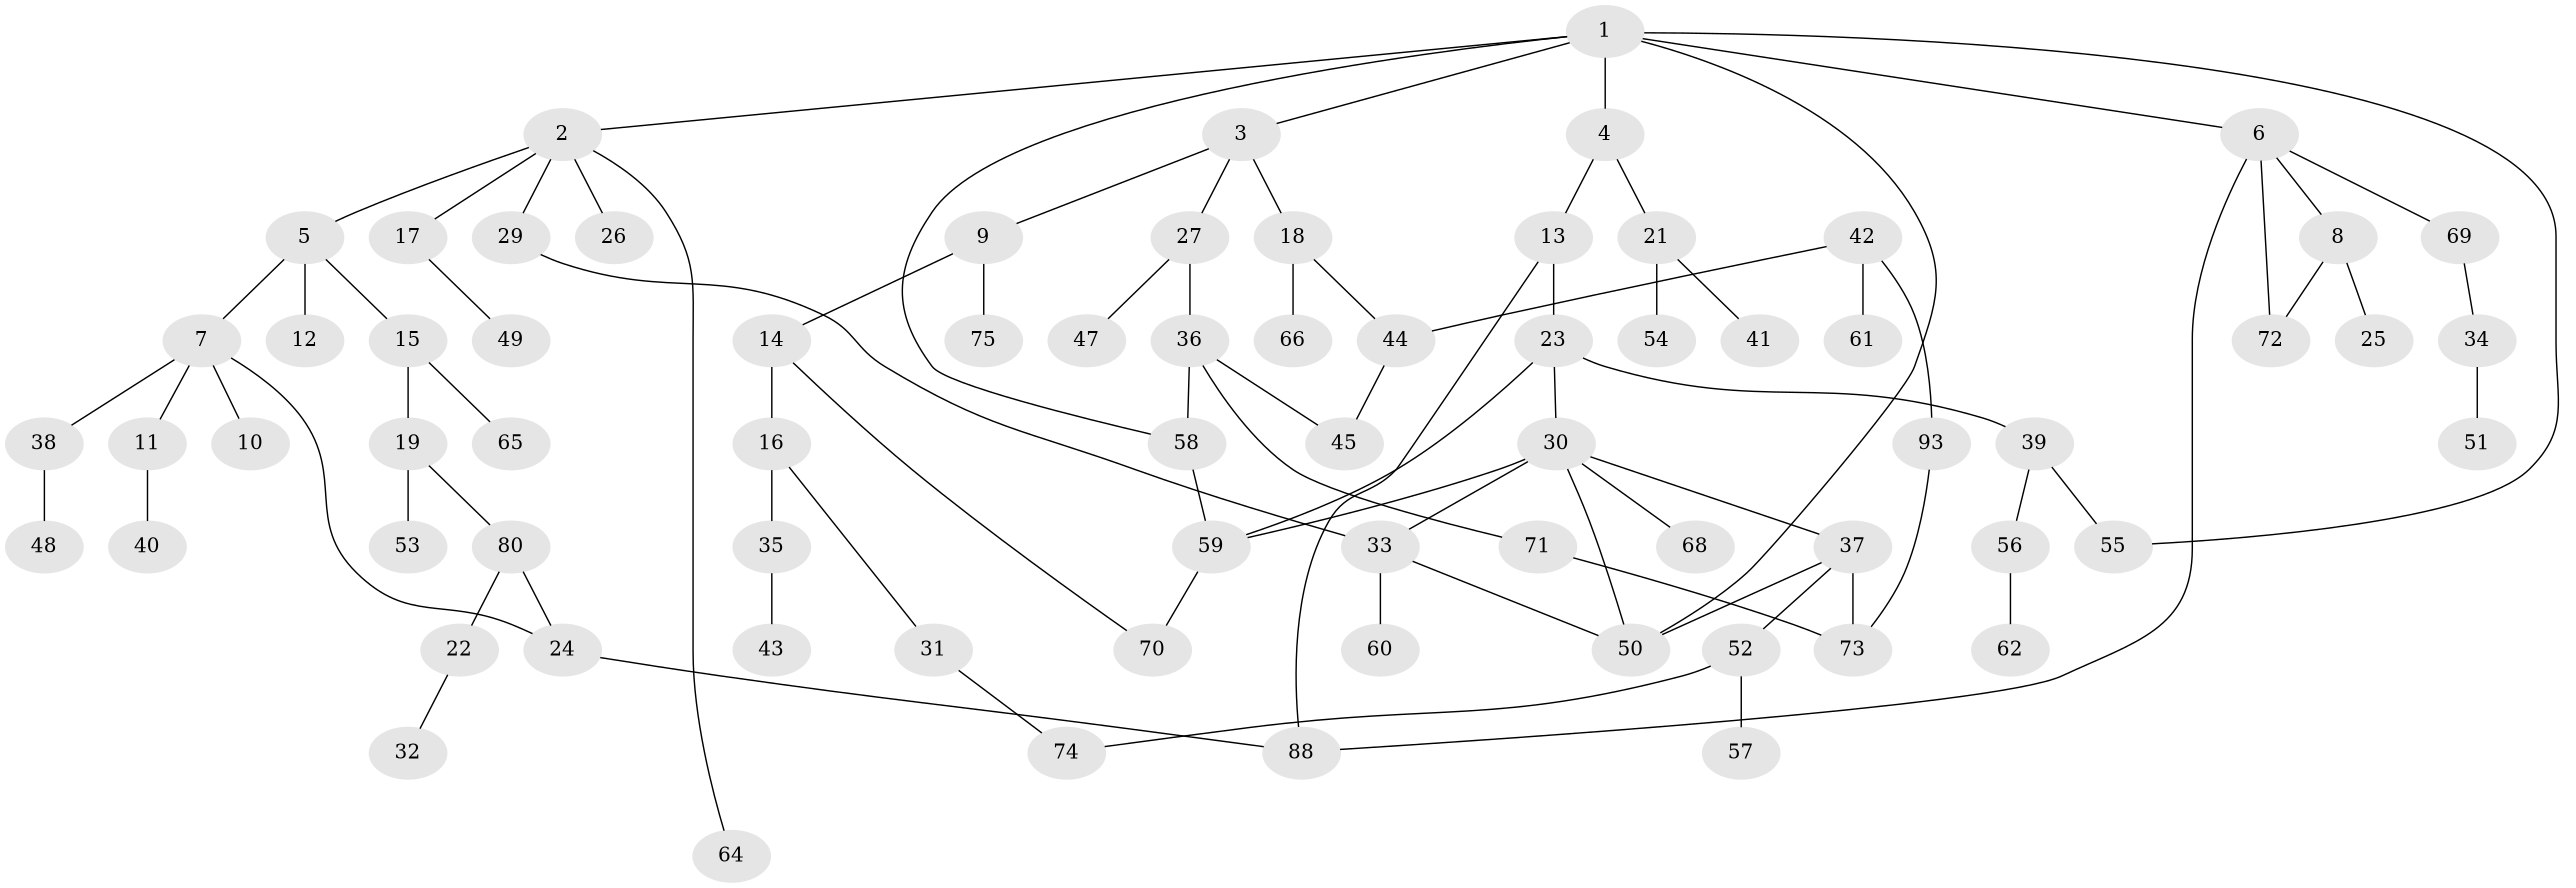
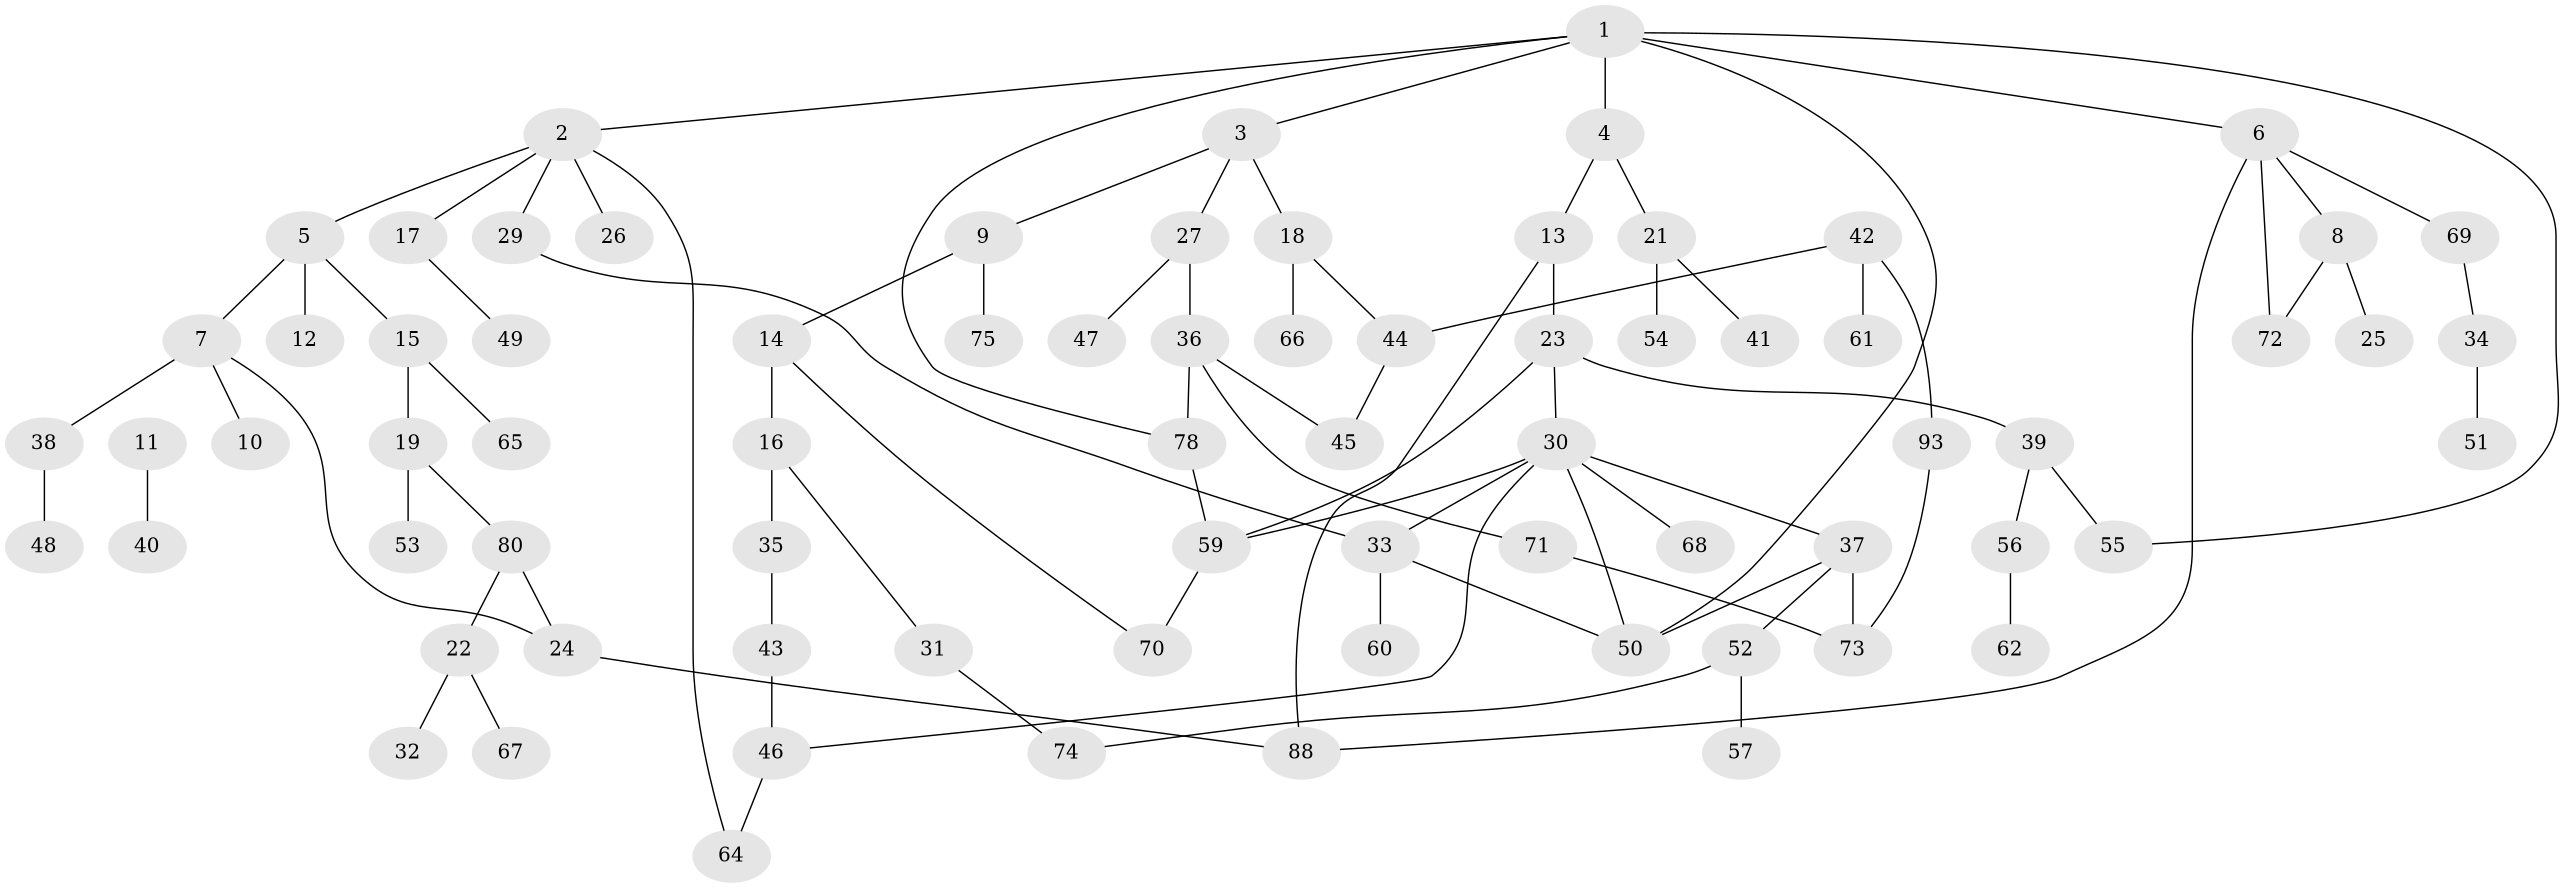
edge "7" -- "11": removed
node "58": label "58" -> "78"
node "67": added
node "46": added
